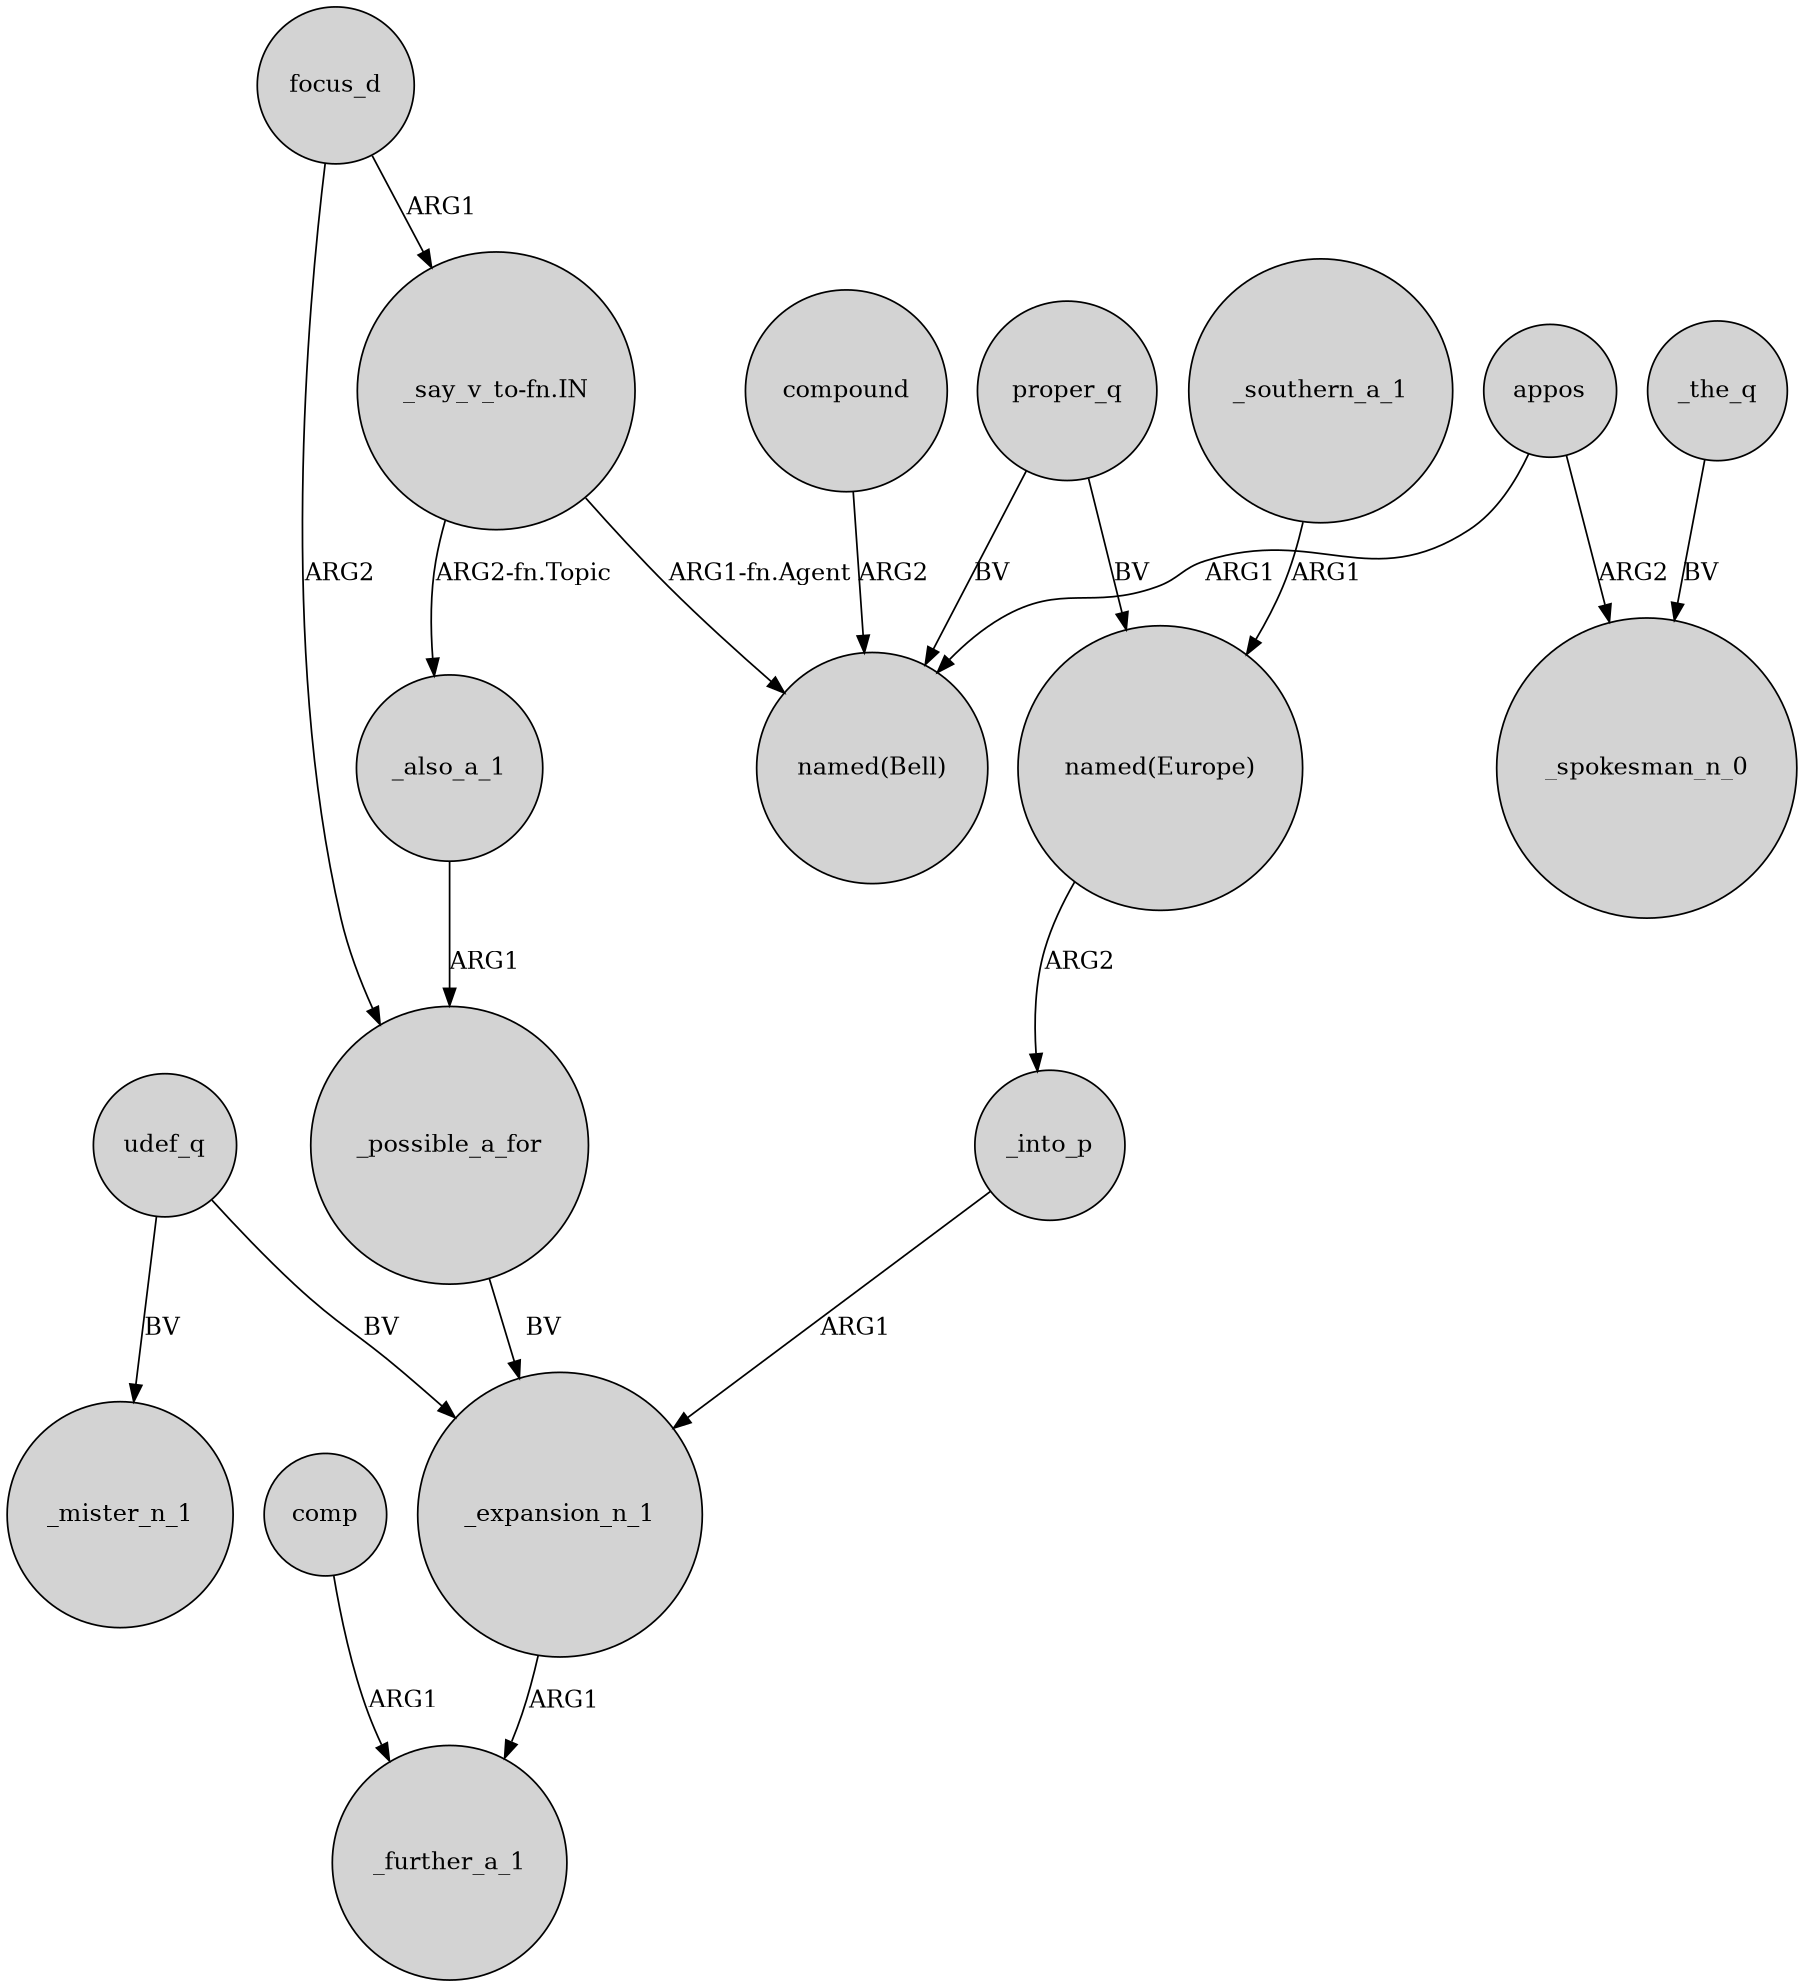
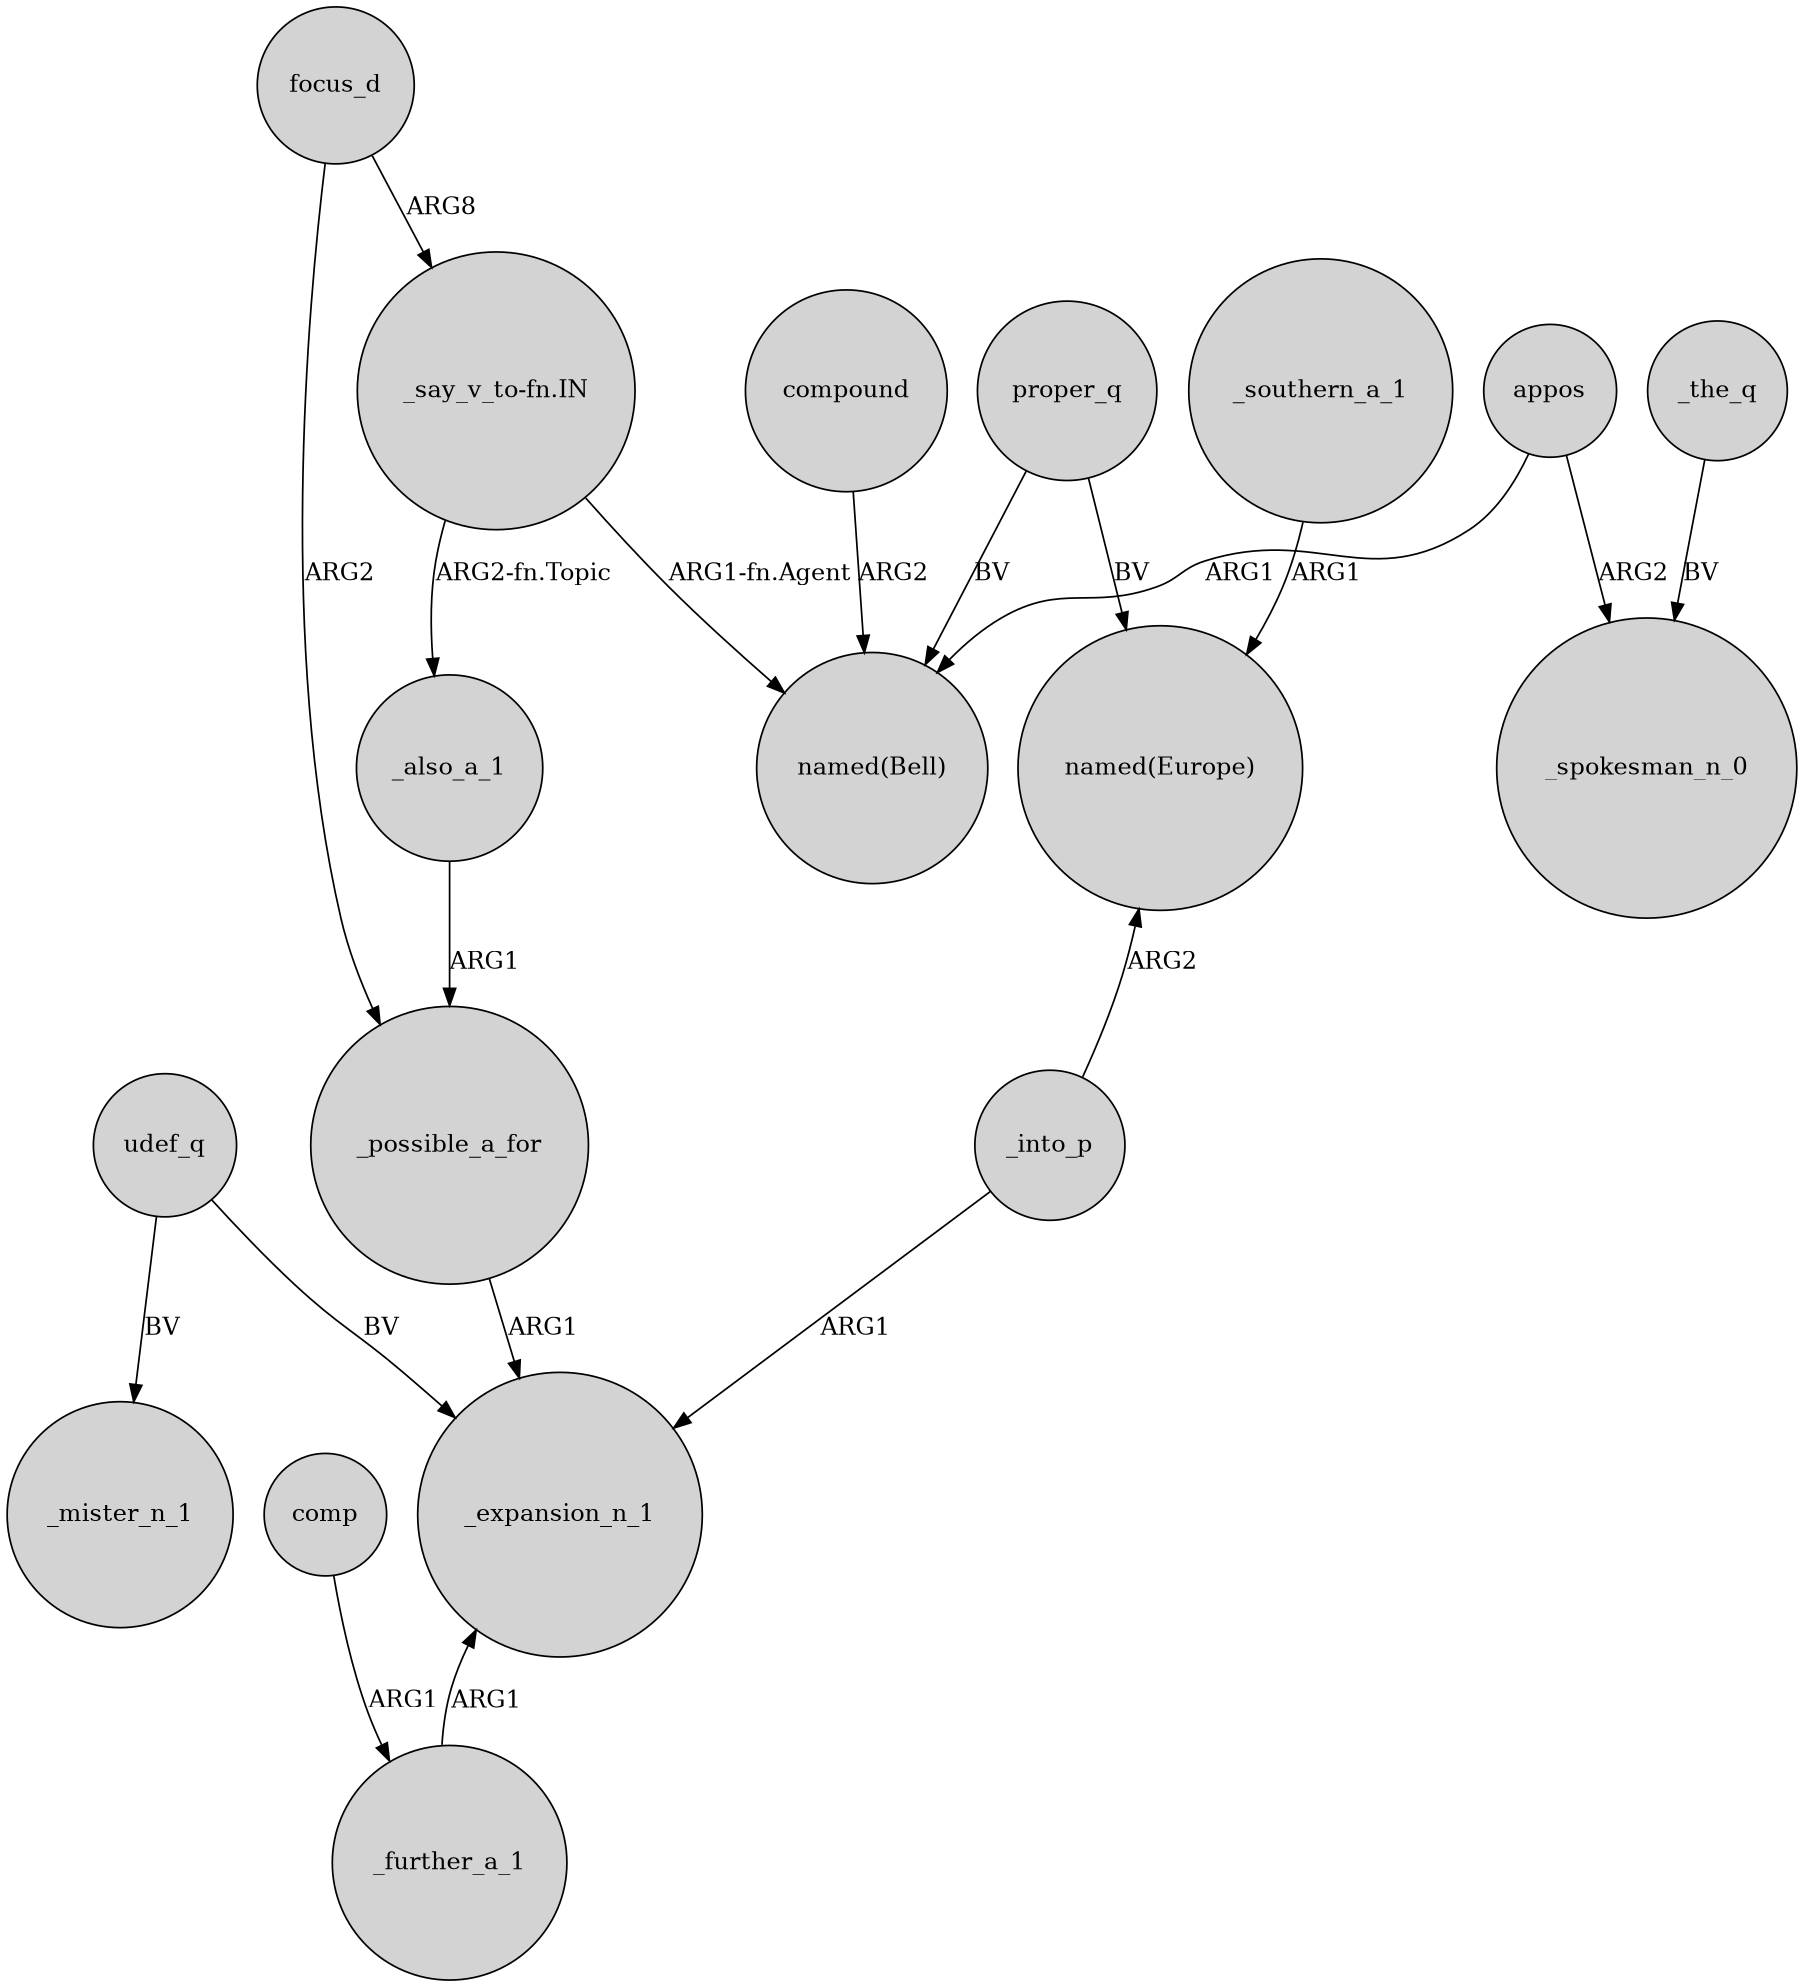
edge "focus_d" -> "_say_v_to-fn.IN": label "ARG1" -> "ARG8"
edge "named(Europe)" -> "_into_p": reversed
edge "_possible_a_for" -> "_expansion_n_1": label "BV" -> "ARG1"
edge "_expansion_n_1" -> "_further_a_1": reversed
